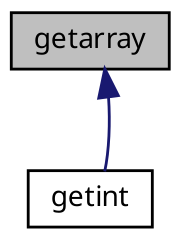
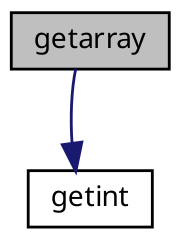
edge "getint" -> "getarray": reversed
